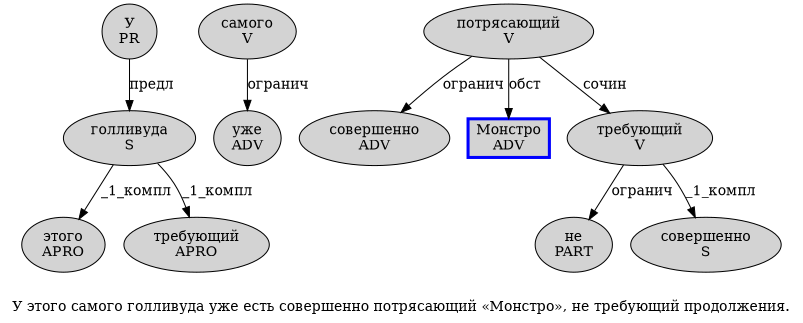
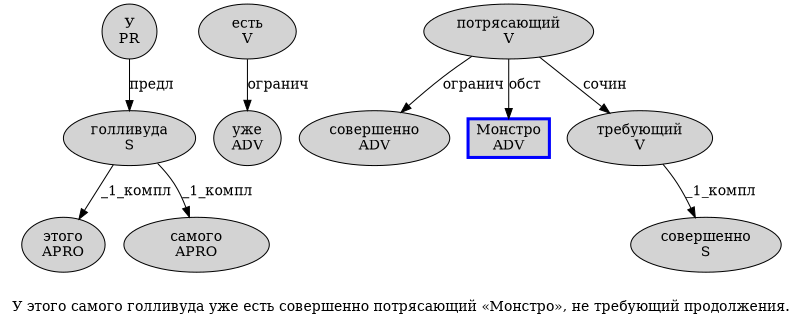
node "самого V": label "самого V" -> "есть V"
node "требующий APRO": label "требующий APRO" -> "самого APRO"
node "не PART": removed
